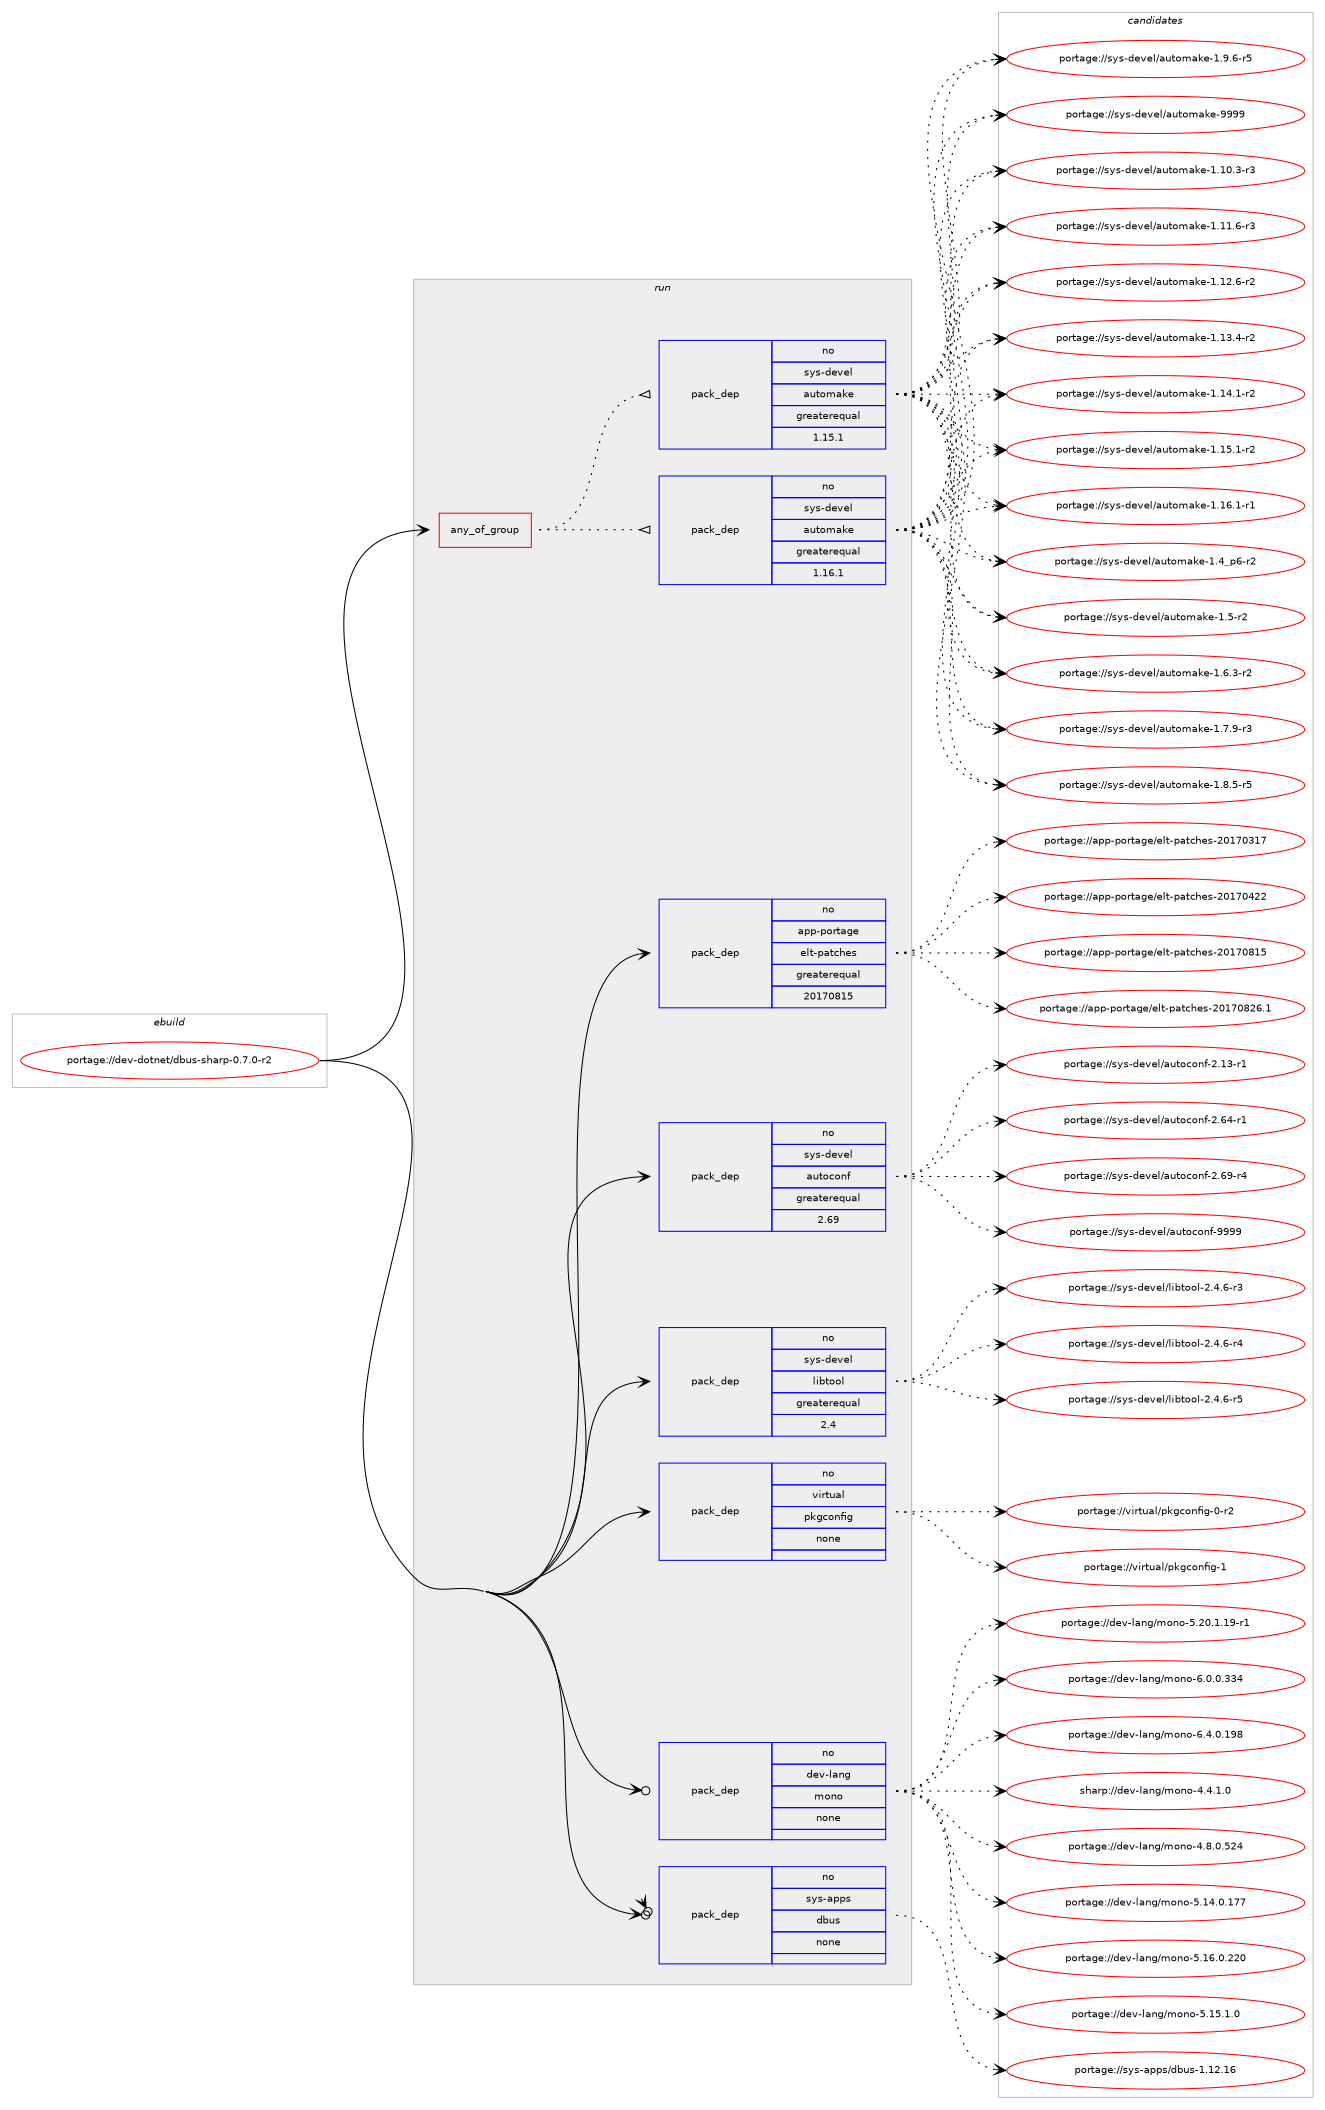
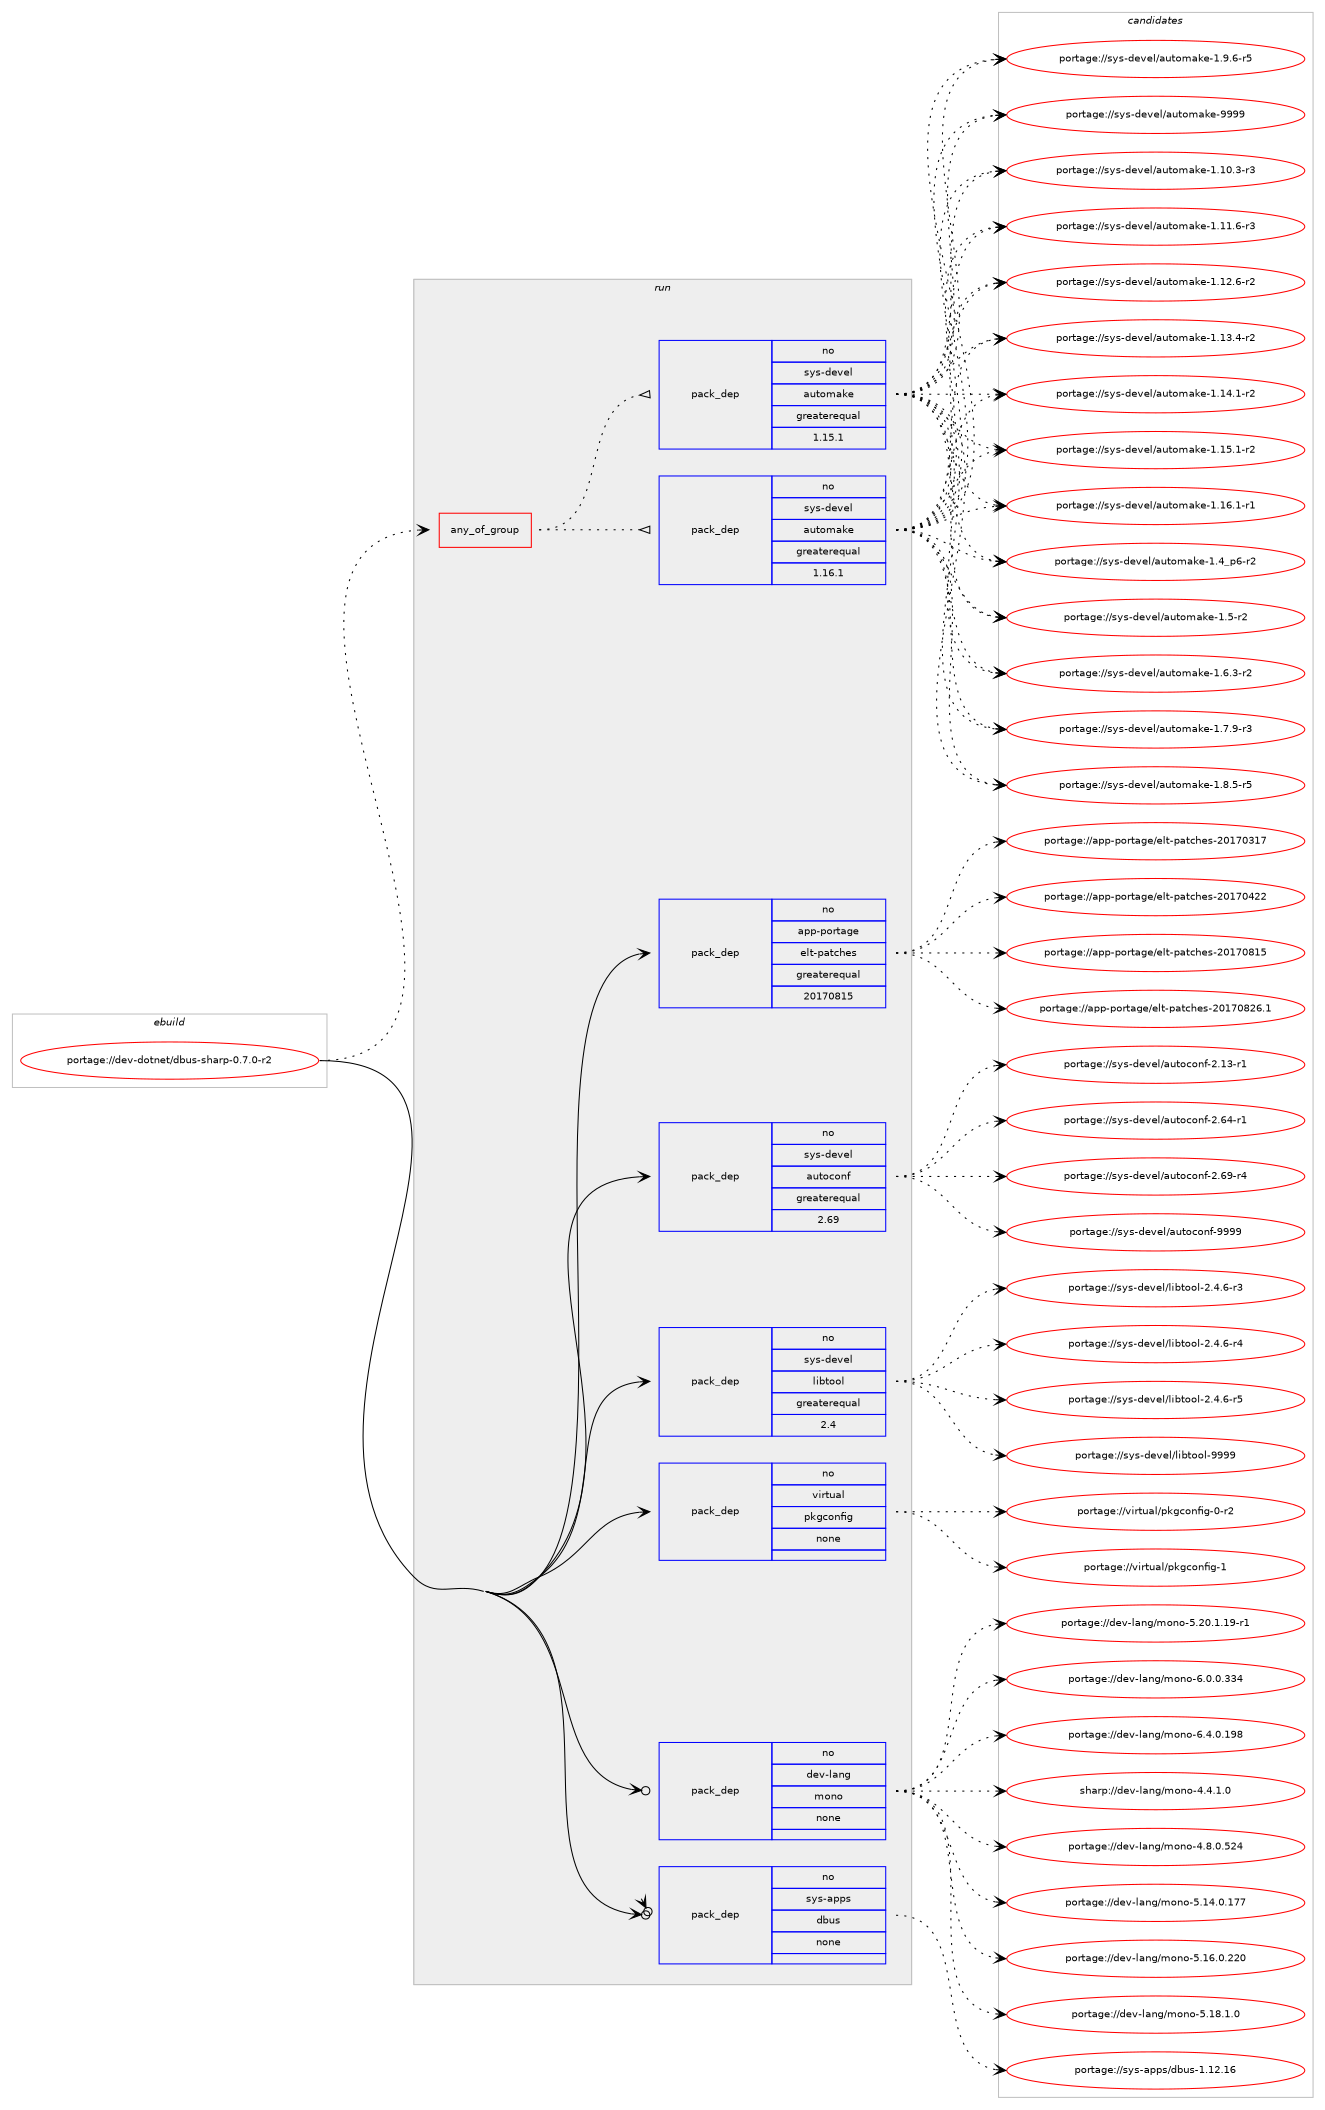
edge "portage://dev-dotnet/dbus-sharp-0.7.0-r2" -> "any_of_group": style solid -> dotted
node "portage://sys-devel/libtool-9999": added
node "portage://dev-lang/mono-5.15.1.0": label "portage://dev-lang/mono-5.15.1.0" -> "portage://dev-lang/mono-5.18.1.0"
